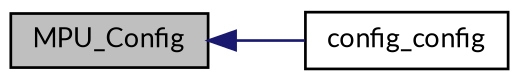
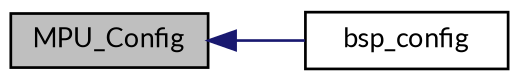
node "config_config": label "config_config" -> "bsp_config"
